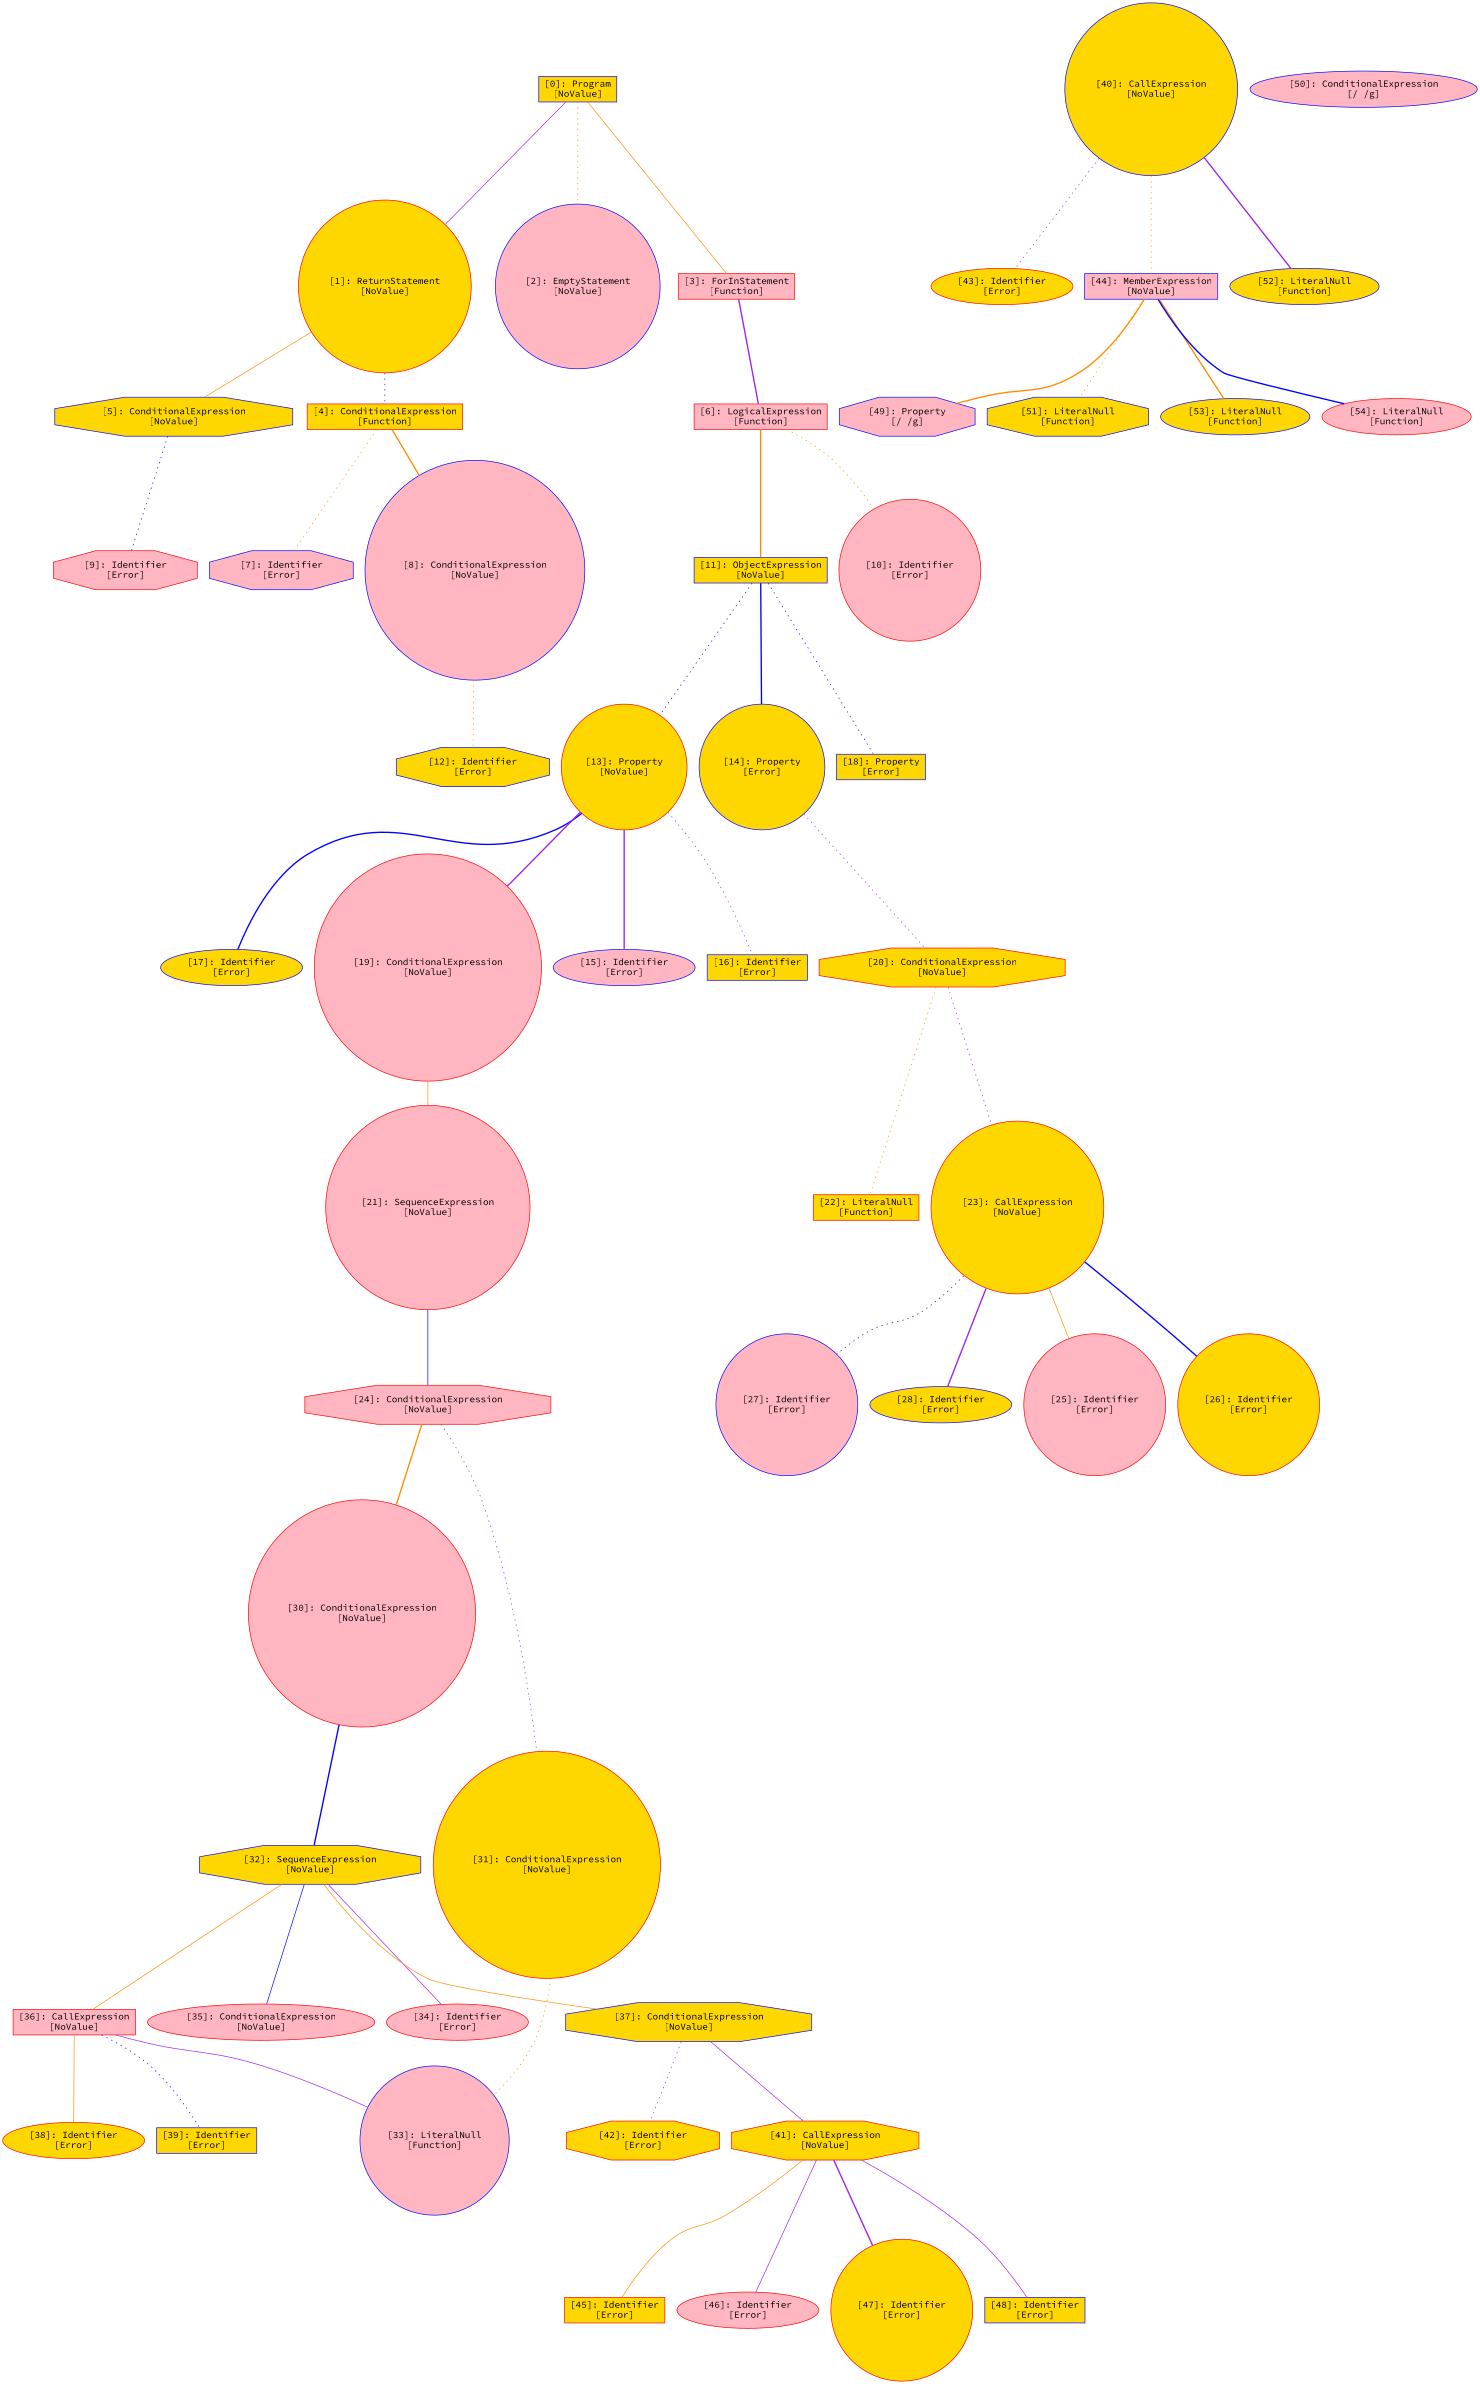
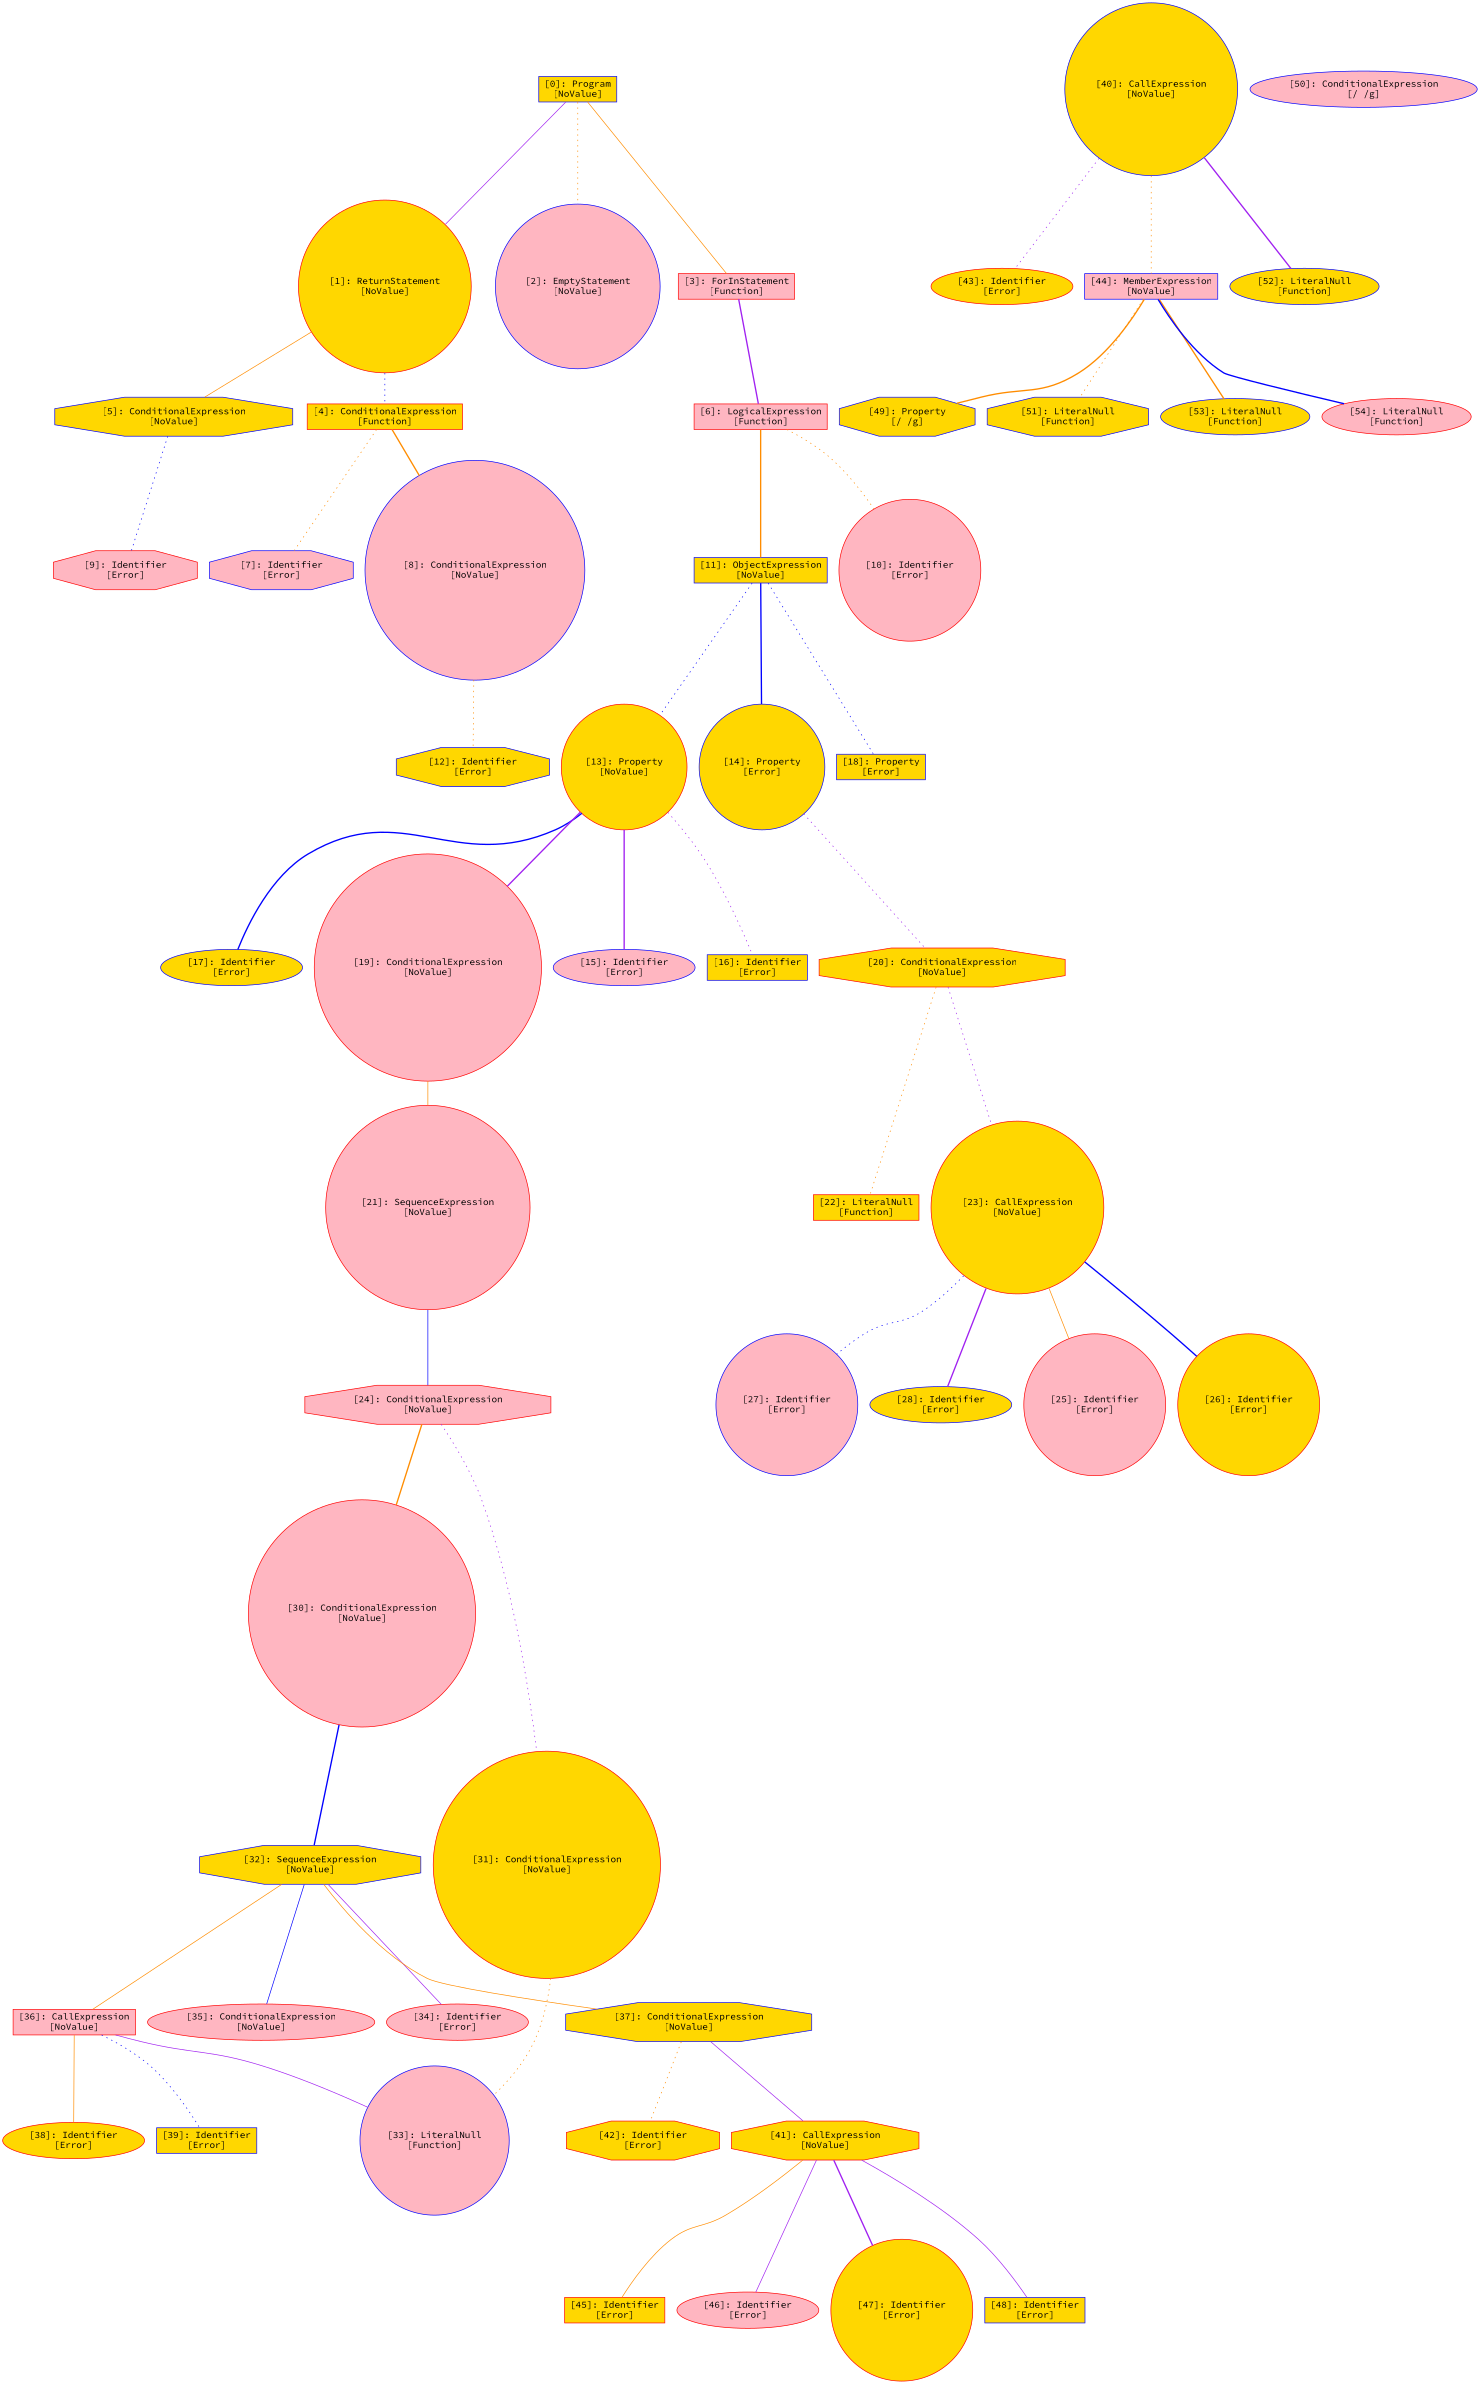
node "[49]: Property [/ /g]": fillcolor lightpink -> gold
edge "[37]: ConditionalExpression [NoValue]" -- "[42]: Identifier [Error]": color purple -> darkorange
